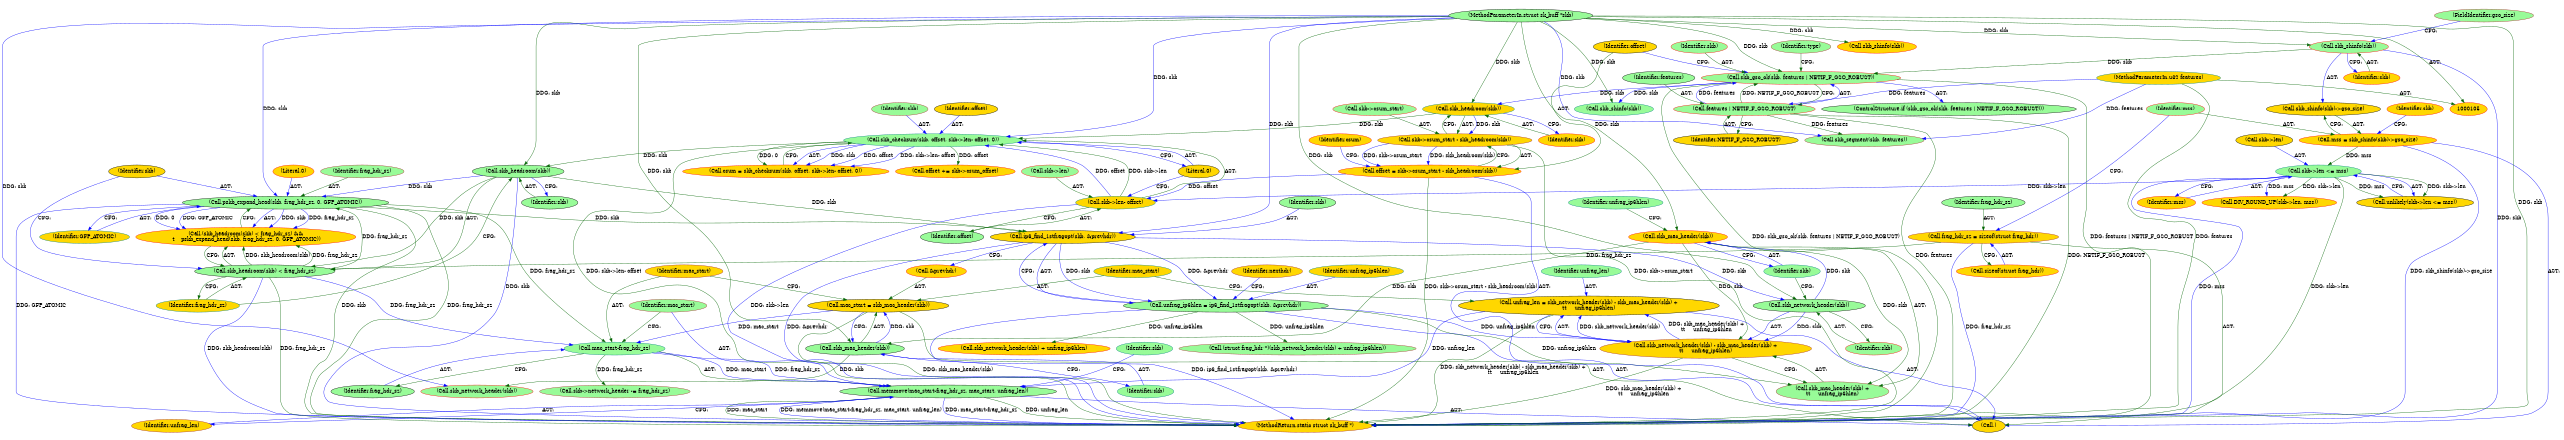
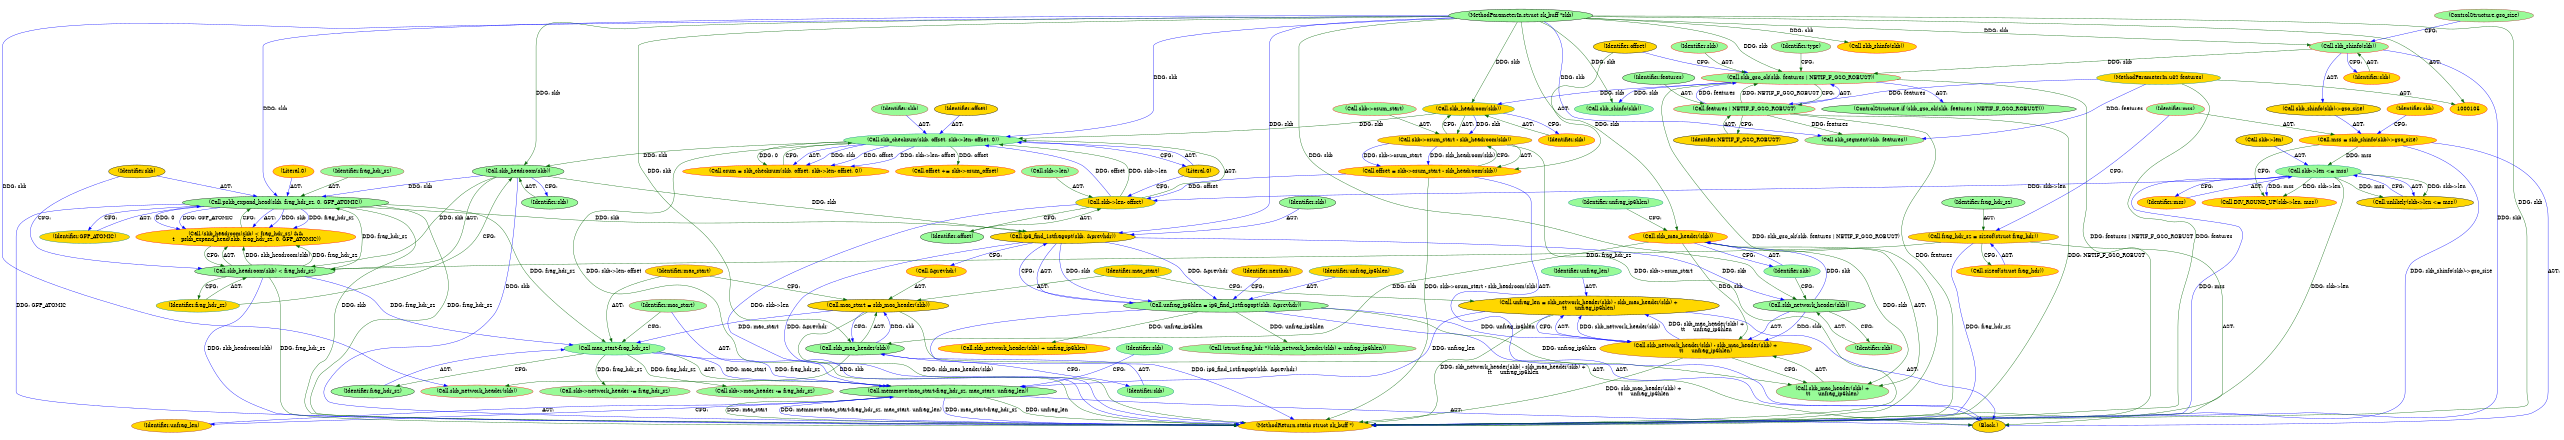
node "(FieldIdentifier,gso_size)": label "(FieldIdentifier,gso_size)" -> "(ControlStructure,gso_size)"
edge "(Call,skb_shinfo(skb)->gso_size)" -> "(Call,mss = skb_shinfo(skb)->gso_size)": color darkgreen -> blue
edge "(Call,mss = skb_shinfo(skb)->gso_size)" -> "(Call,skb_shinfo(skb)->gso_size)": now "(Call,mss = skb_shinfo(skb)->gso_size)" -> "(Call,DIV_ROUND_UP(skb->len, mss))"
node "(Identifier,csum)": removed
node "(Call,skb->mac_header -= frag_hdr_sz)": added
node "(Call,)": label "(Call,)" -> "(Block,)"
